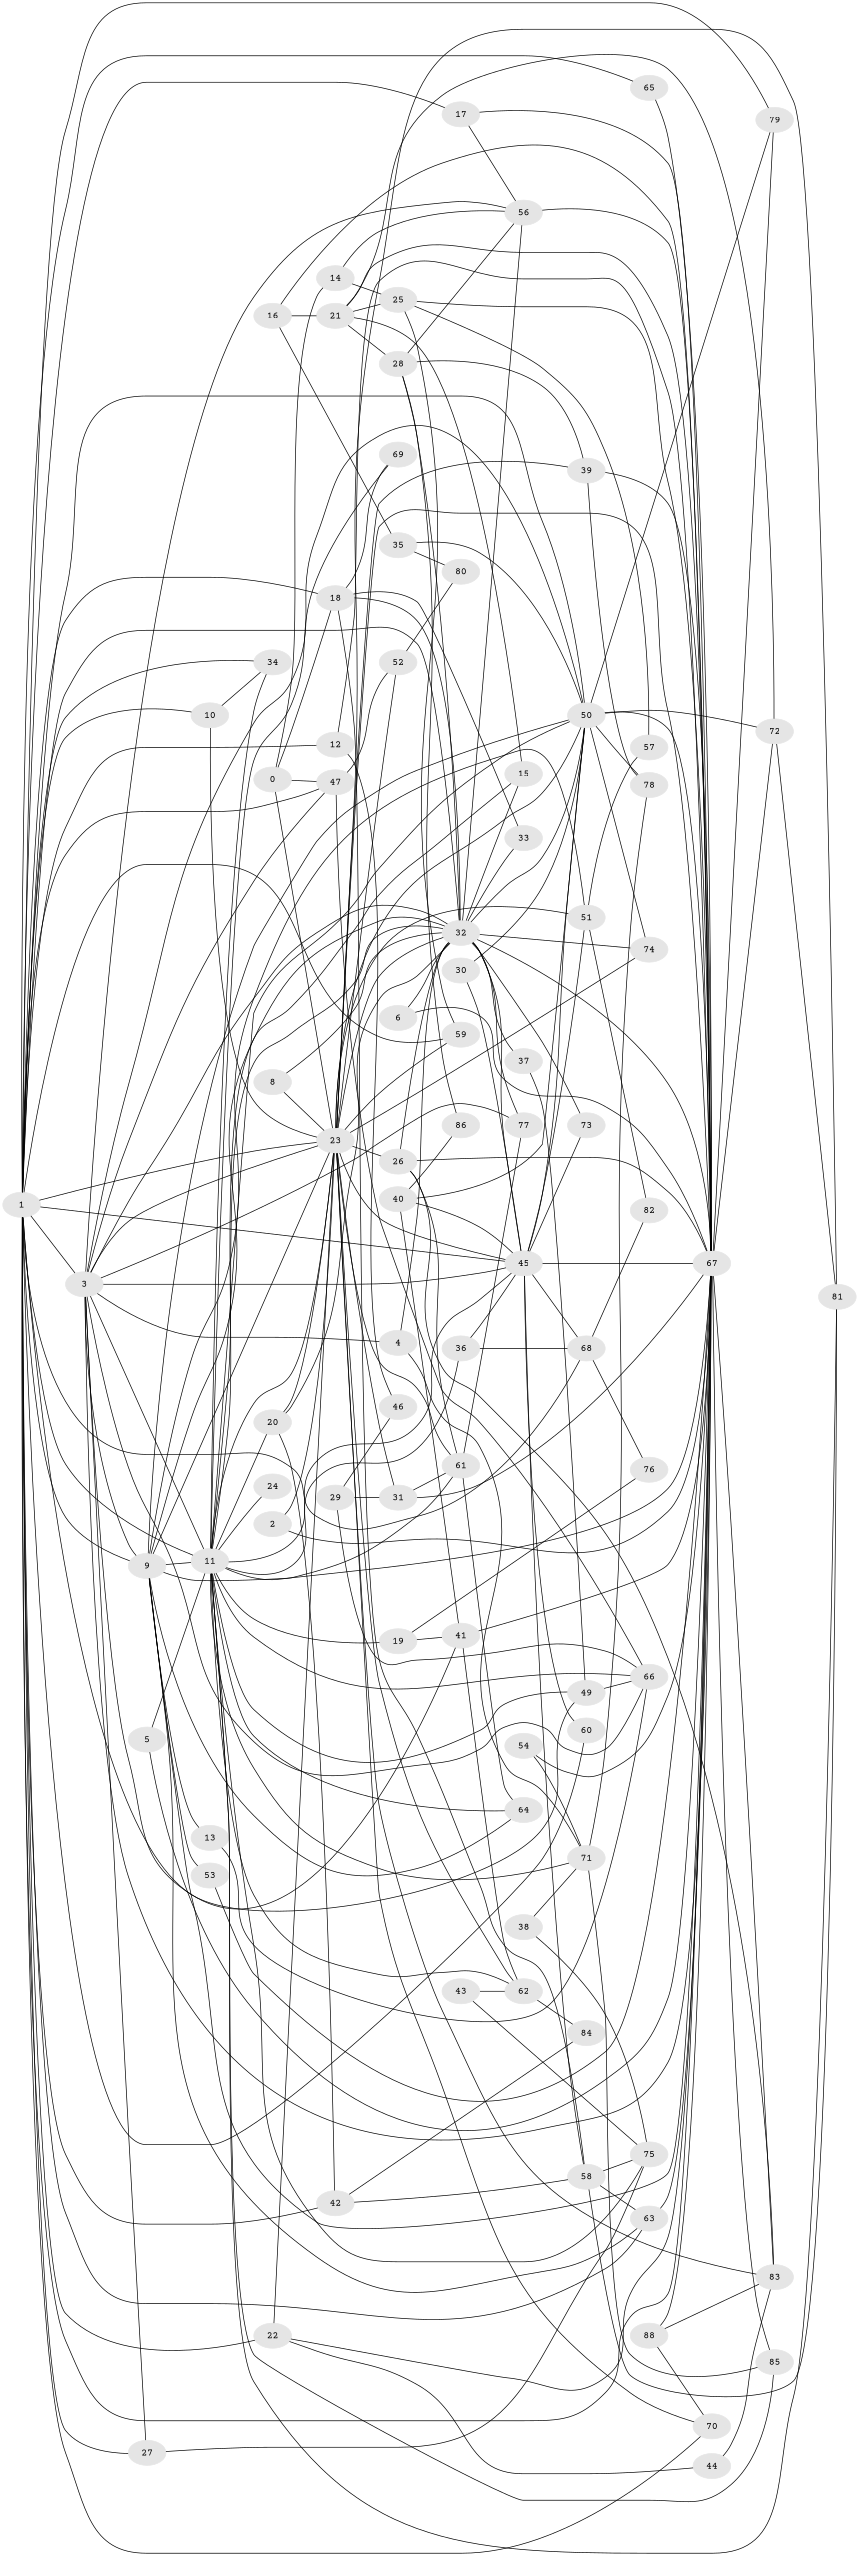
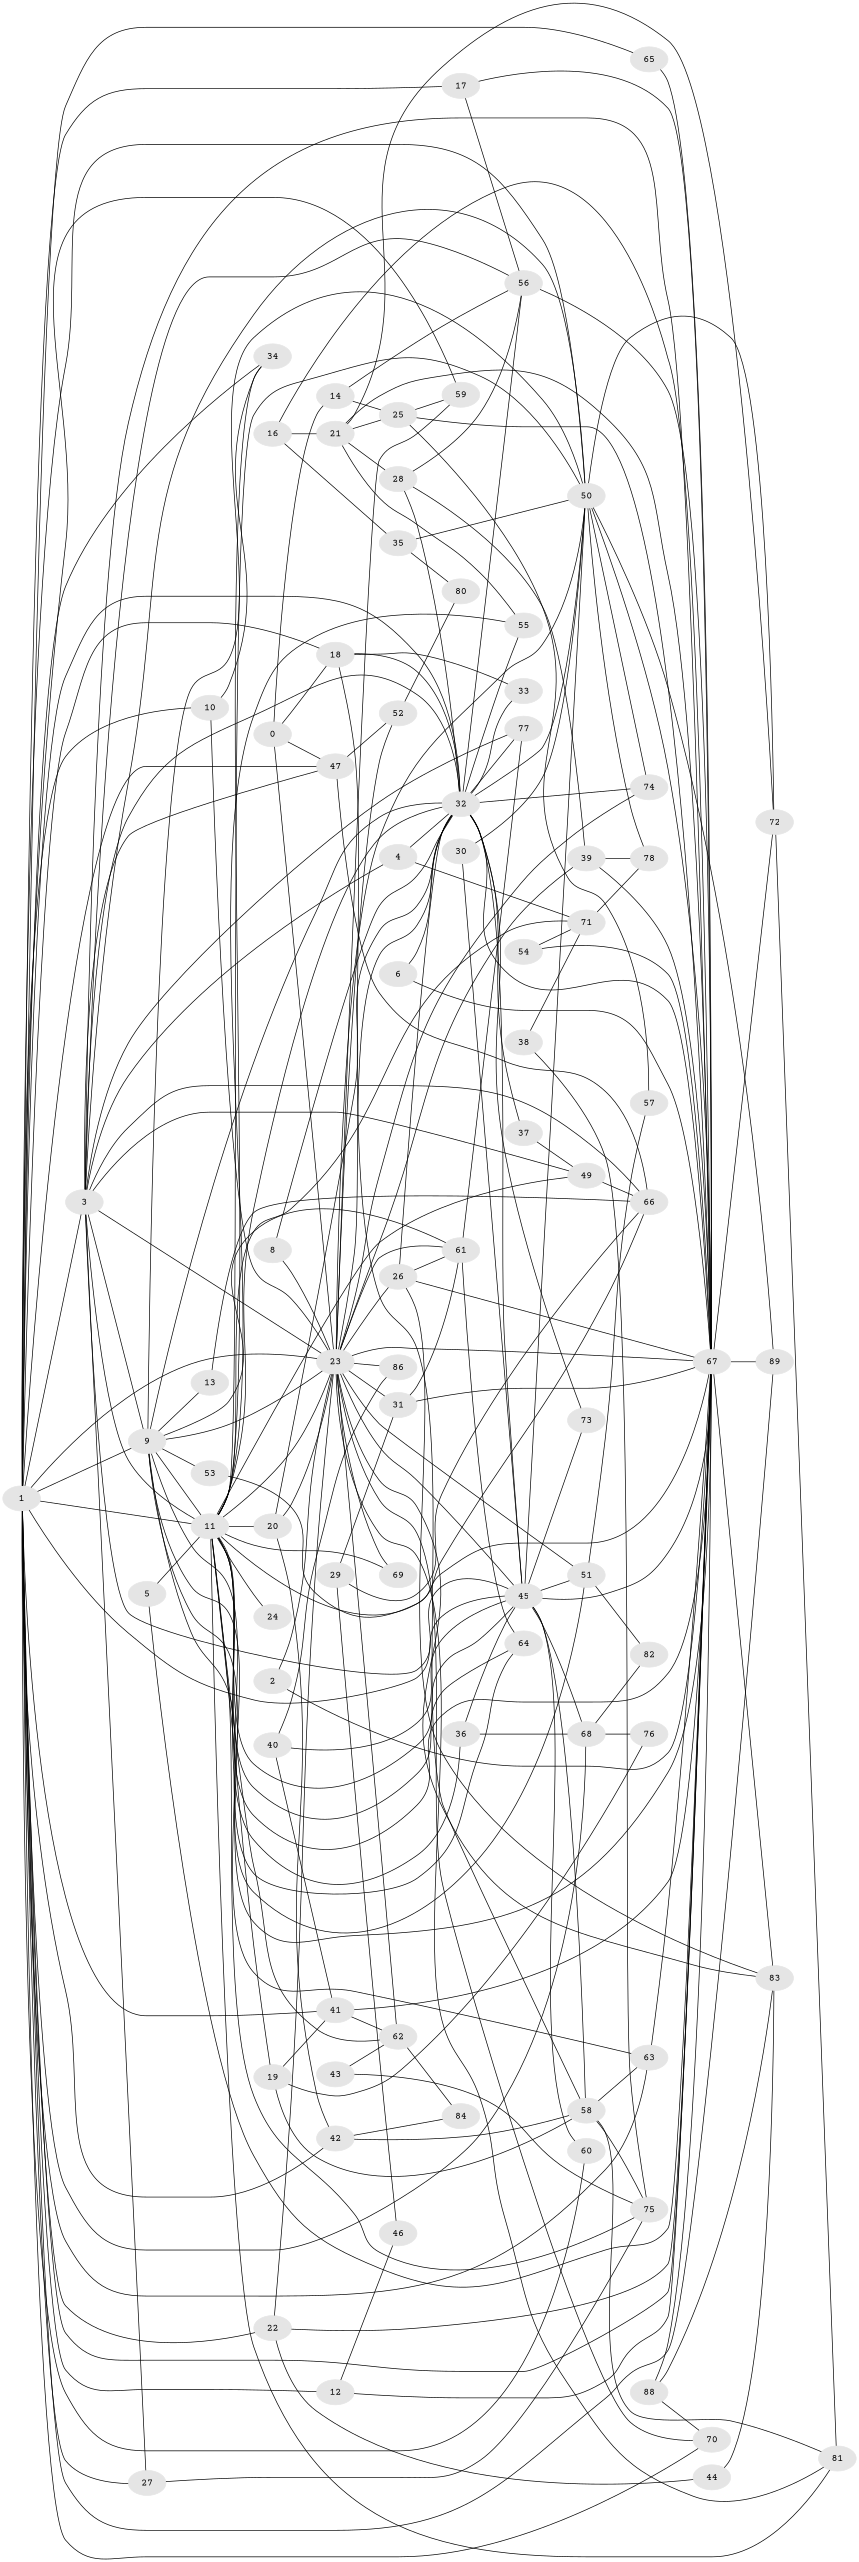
node "79": label "79" -> "89"
edge "69" -- "18": now "69" -- "23"
edge "28" -- "86": now "23" -- "86"
node "15": label "15" -> "55"
edge "50" -- "40": removed
edge "19" -- "58": added
node "85": removed
